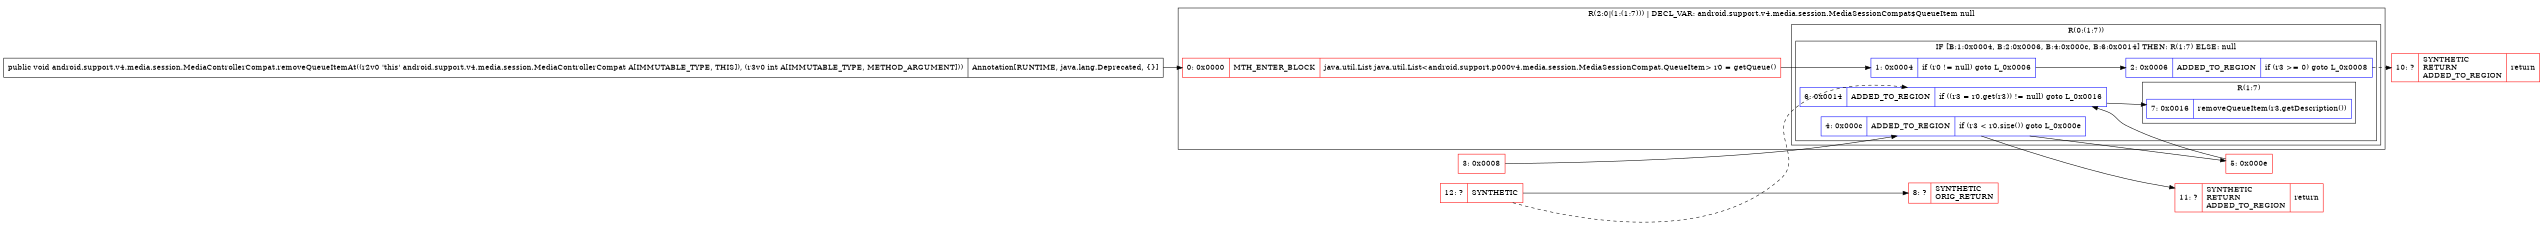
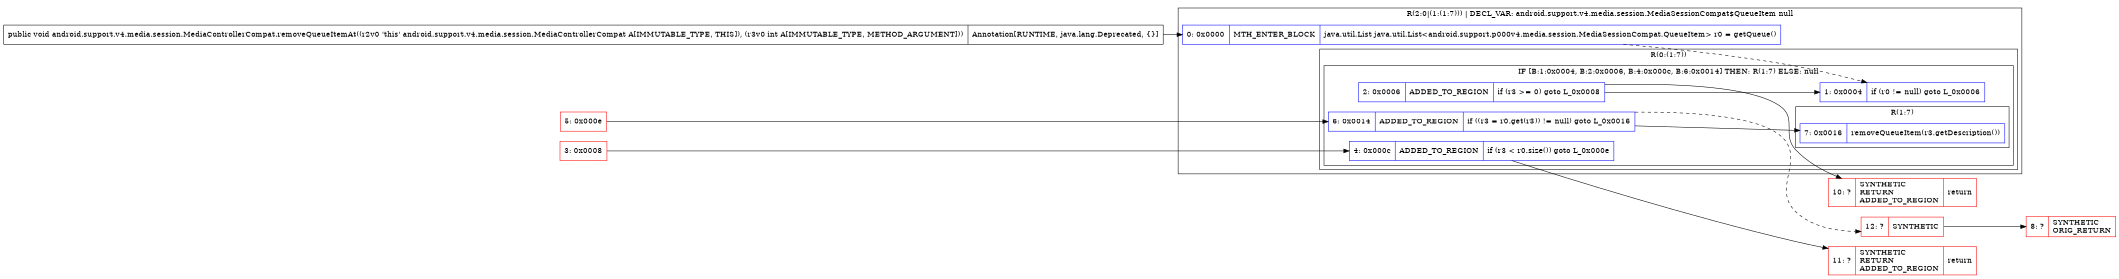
node "0: 0x0000": color red -> blue
edge "0: 0x0000" -> "1: 0x0004": style solid -> dashed
edge "1: 0x0004" -> "2: 0x0006": reversed
edge "2: 0x0006" -> "10: ?": style dashed -> solid
edge "4: 0x000c" -> "5: 0x000e": removed
edge "12: ?" -> "6: 0x0014": reversed
